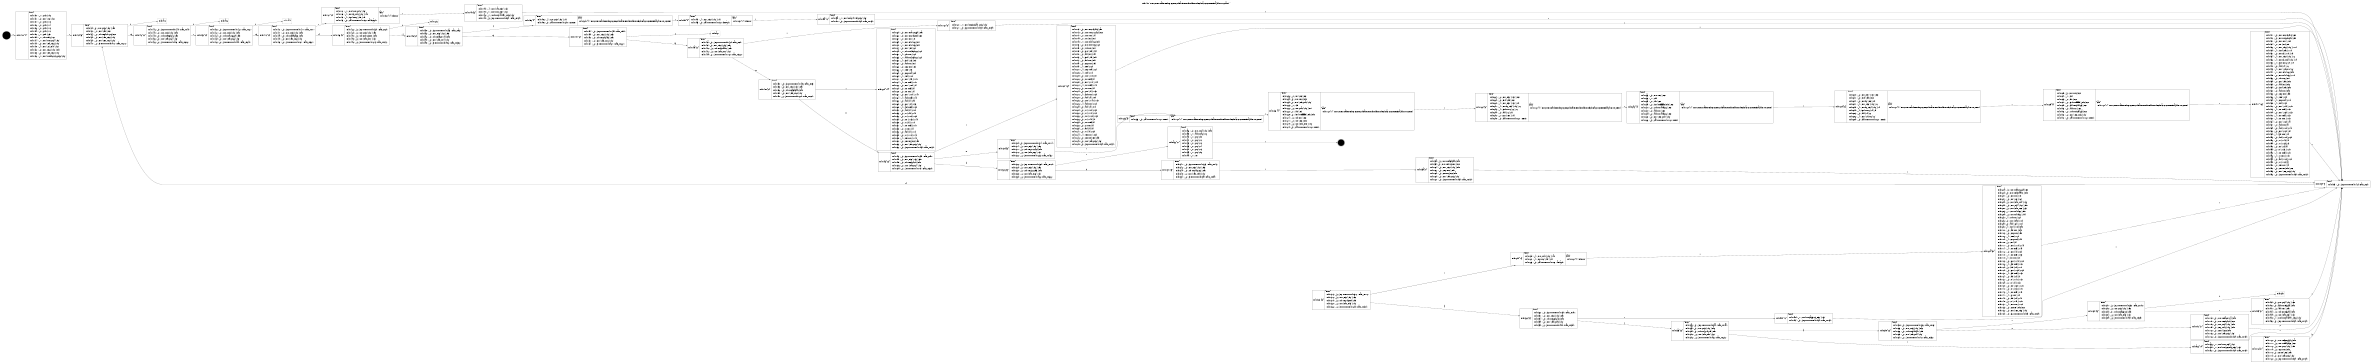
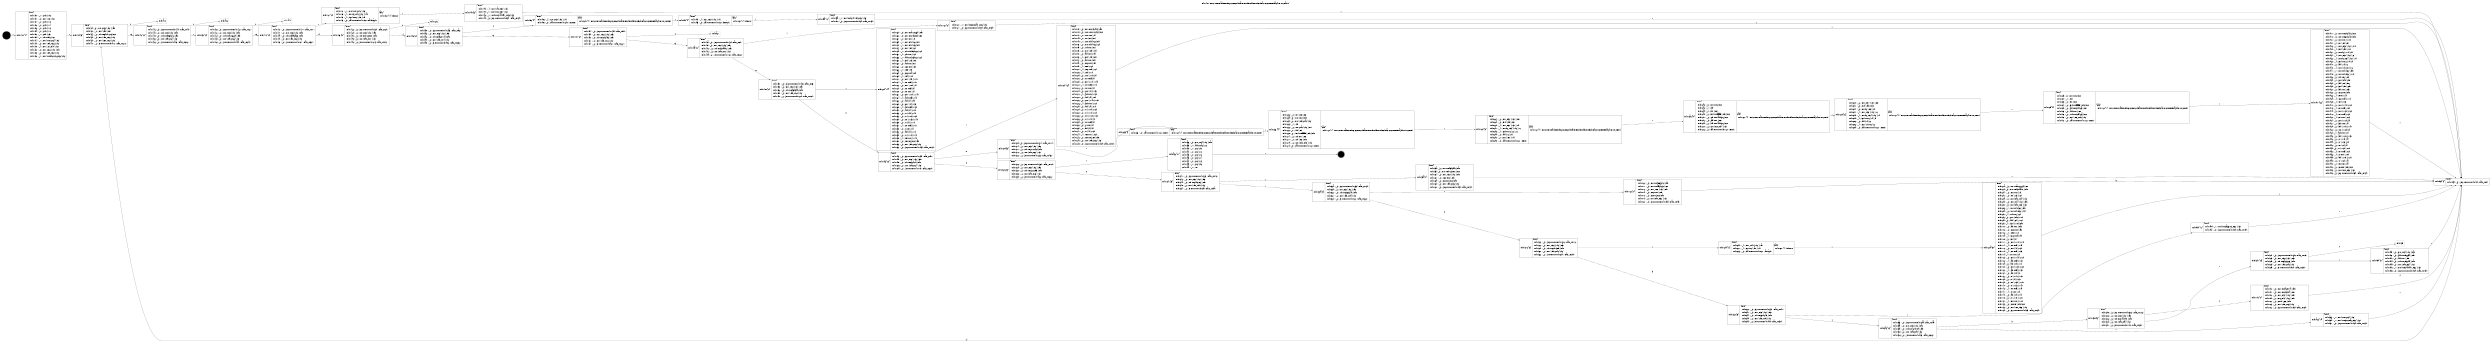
node "0x40155a [25]": added
